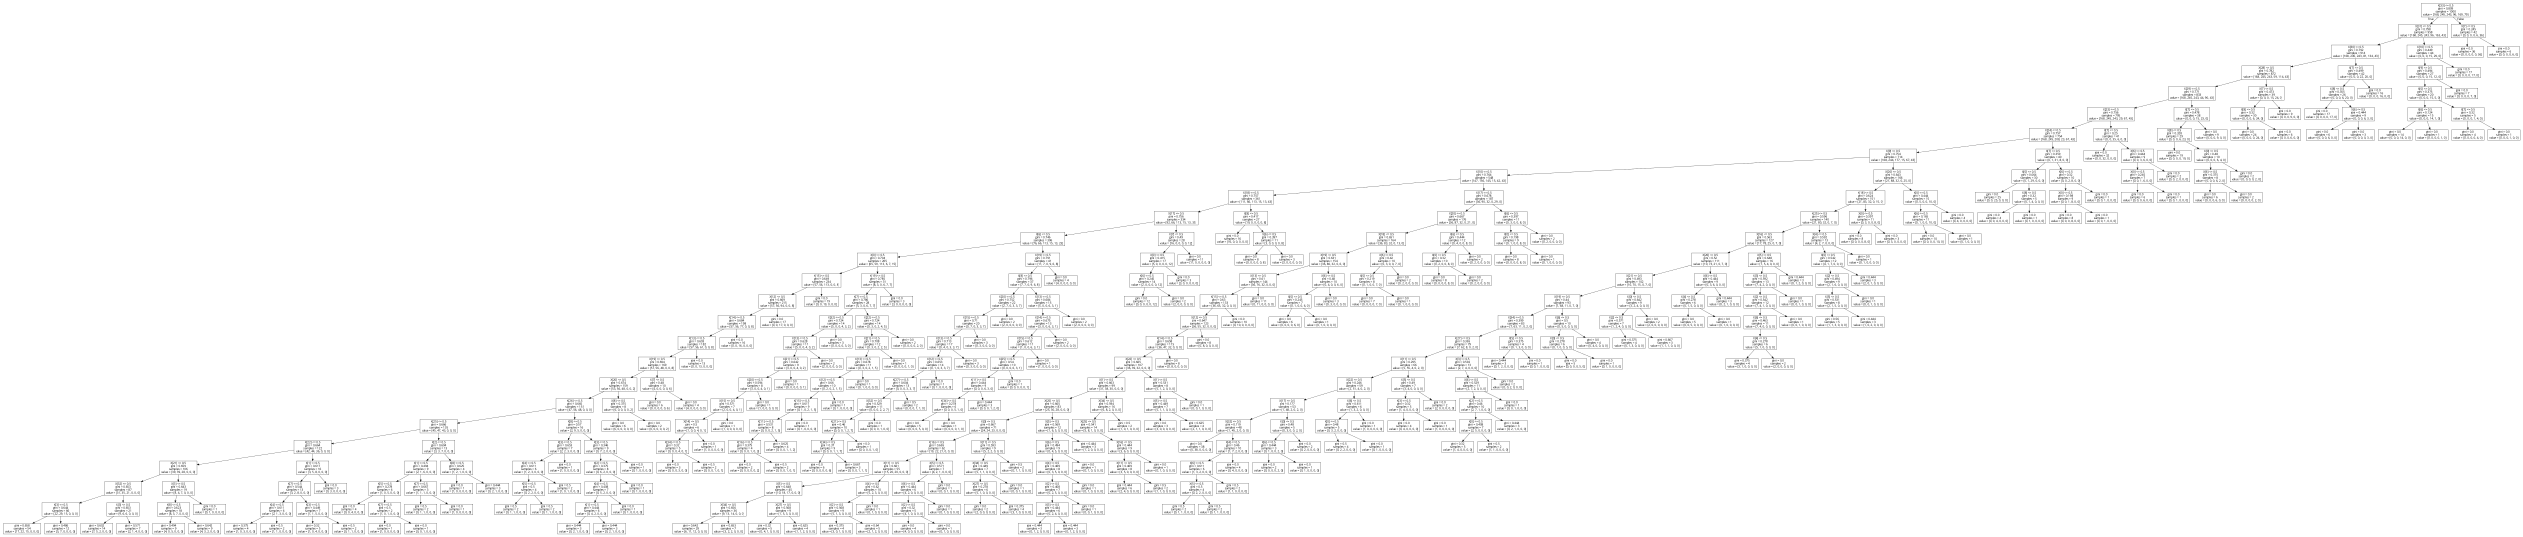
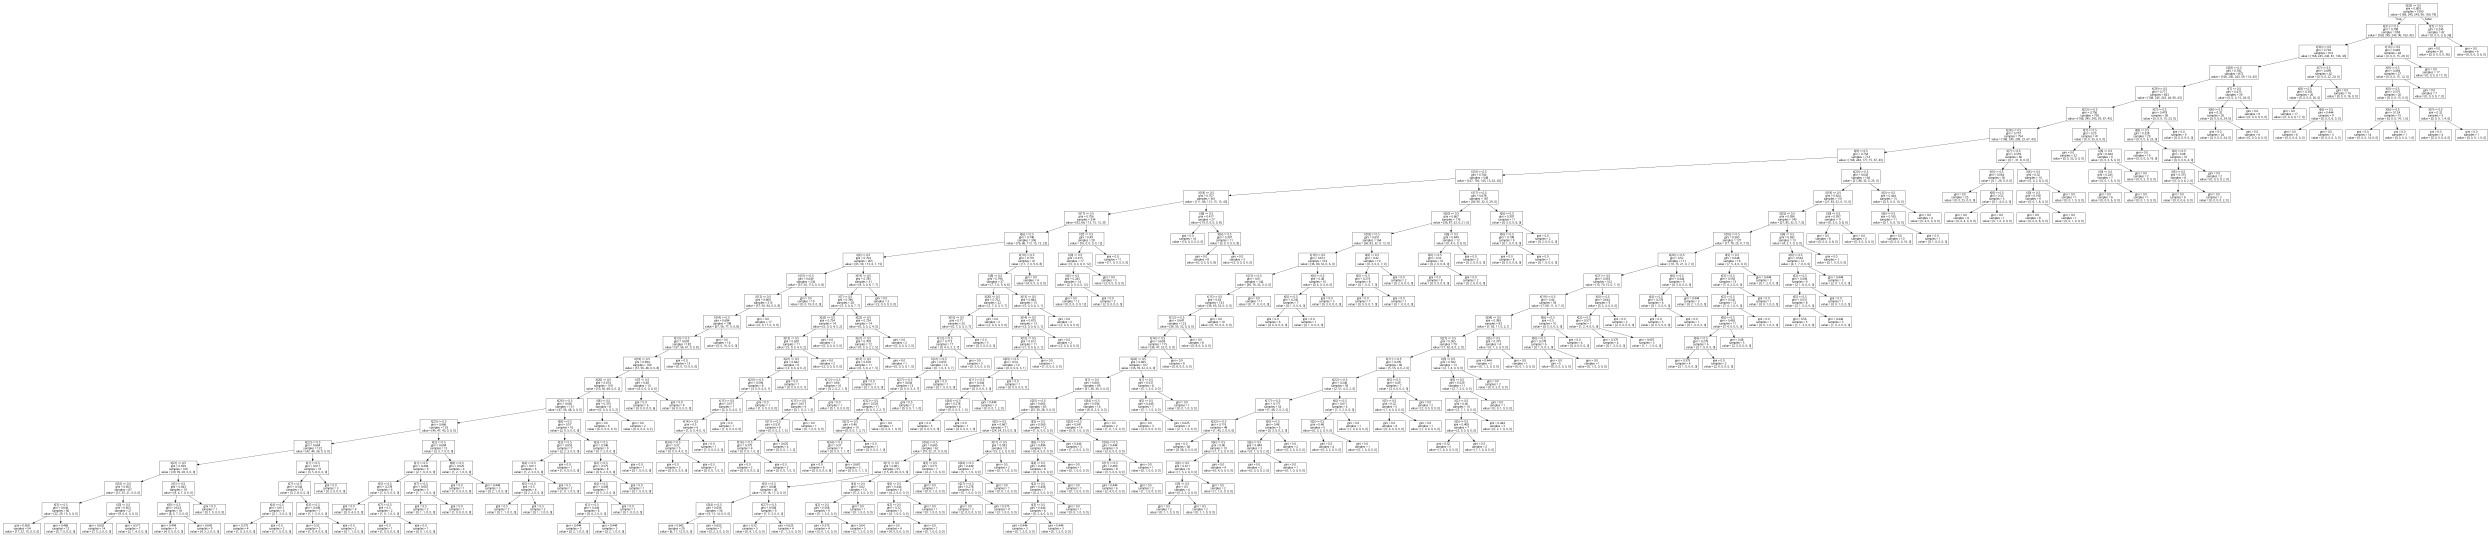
node "gini = 0.48 samples = 5 value = [2, 3, 0, 0, 0, 0]": added
